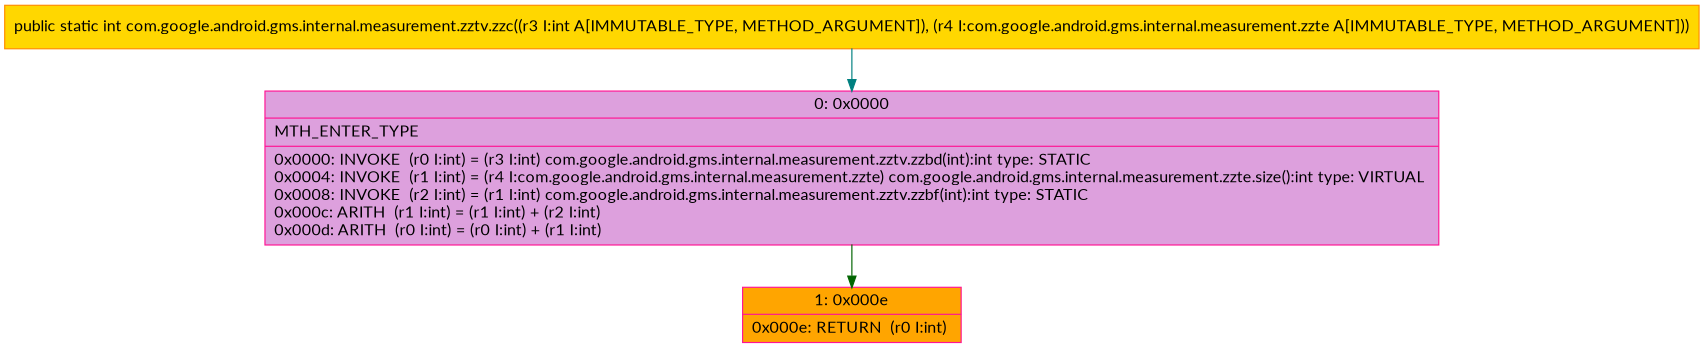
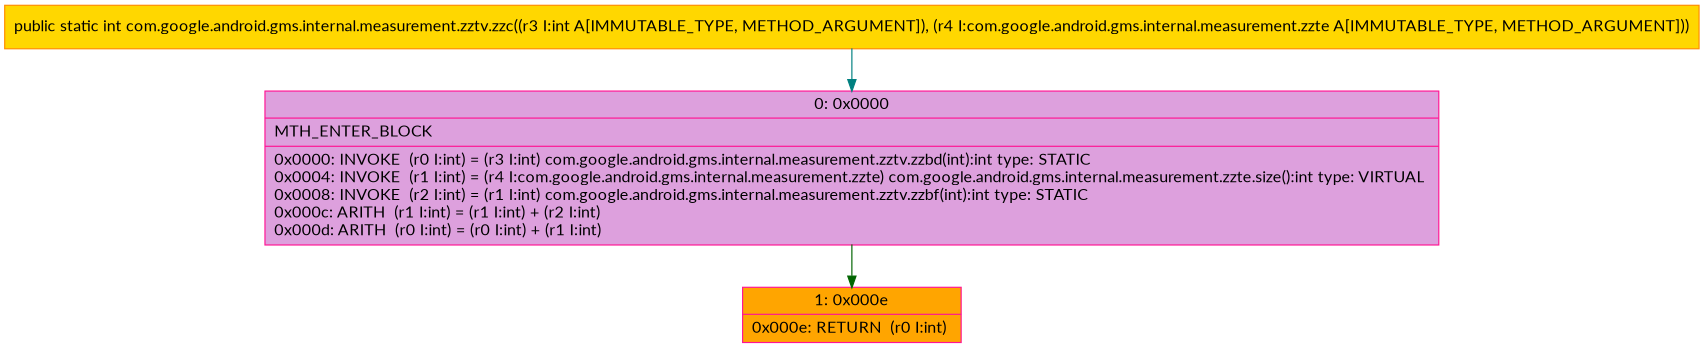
node "0: 0x0000": text "MTH_ENTER_TYPE" -> "MTH_ENTER_BLOCK"
